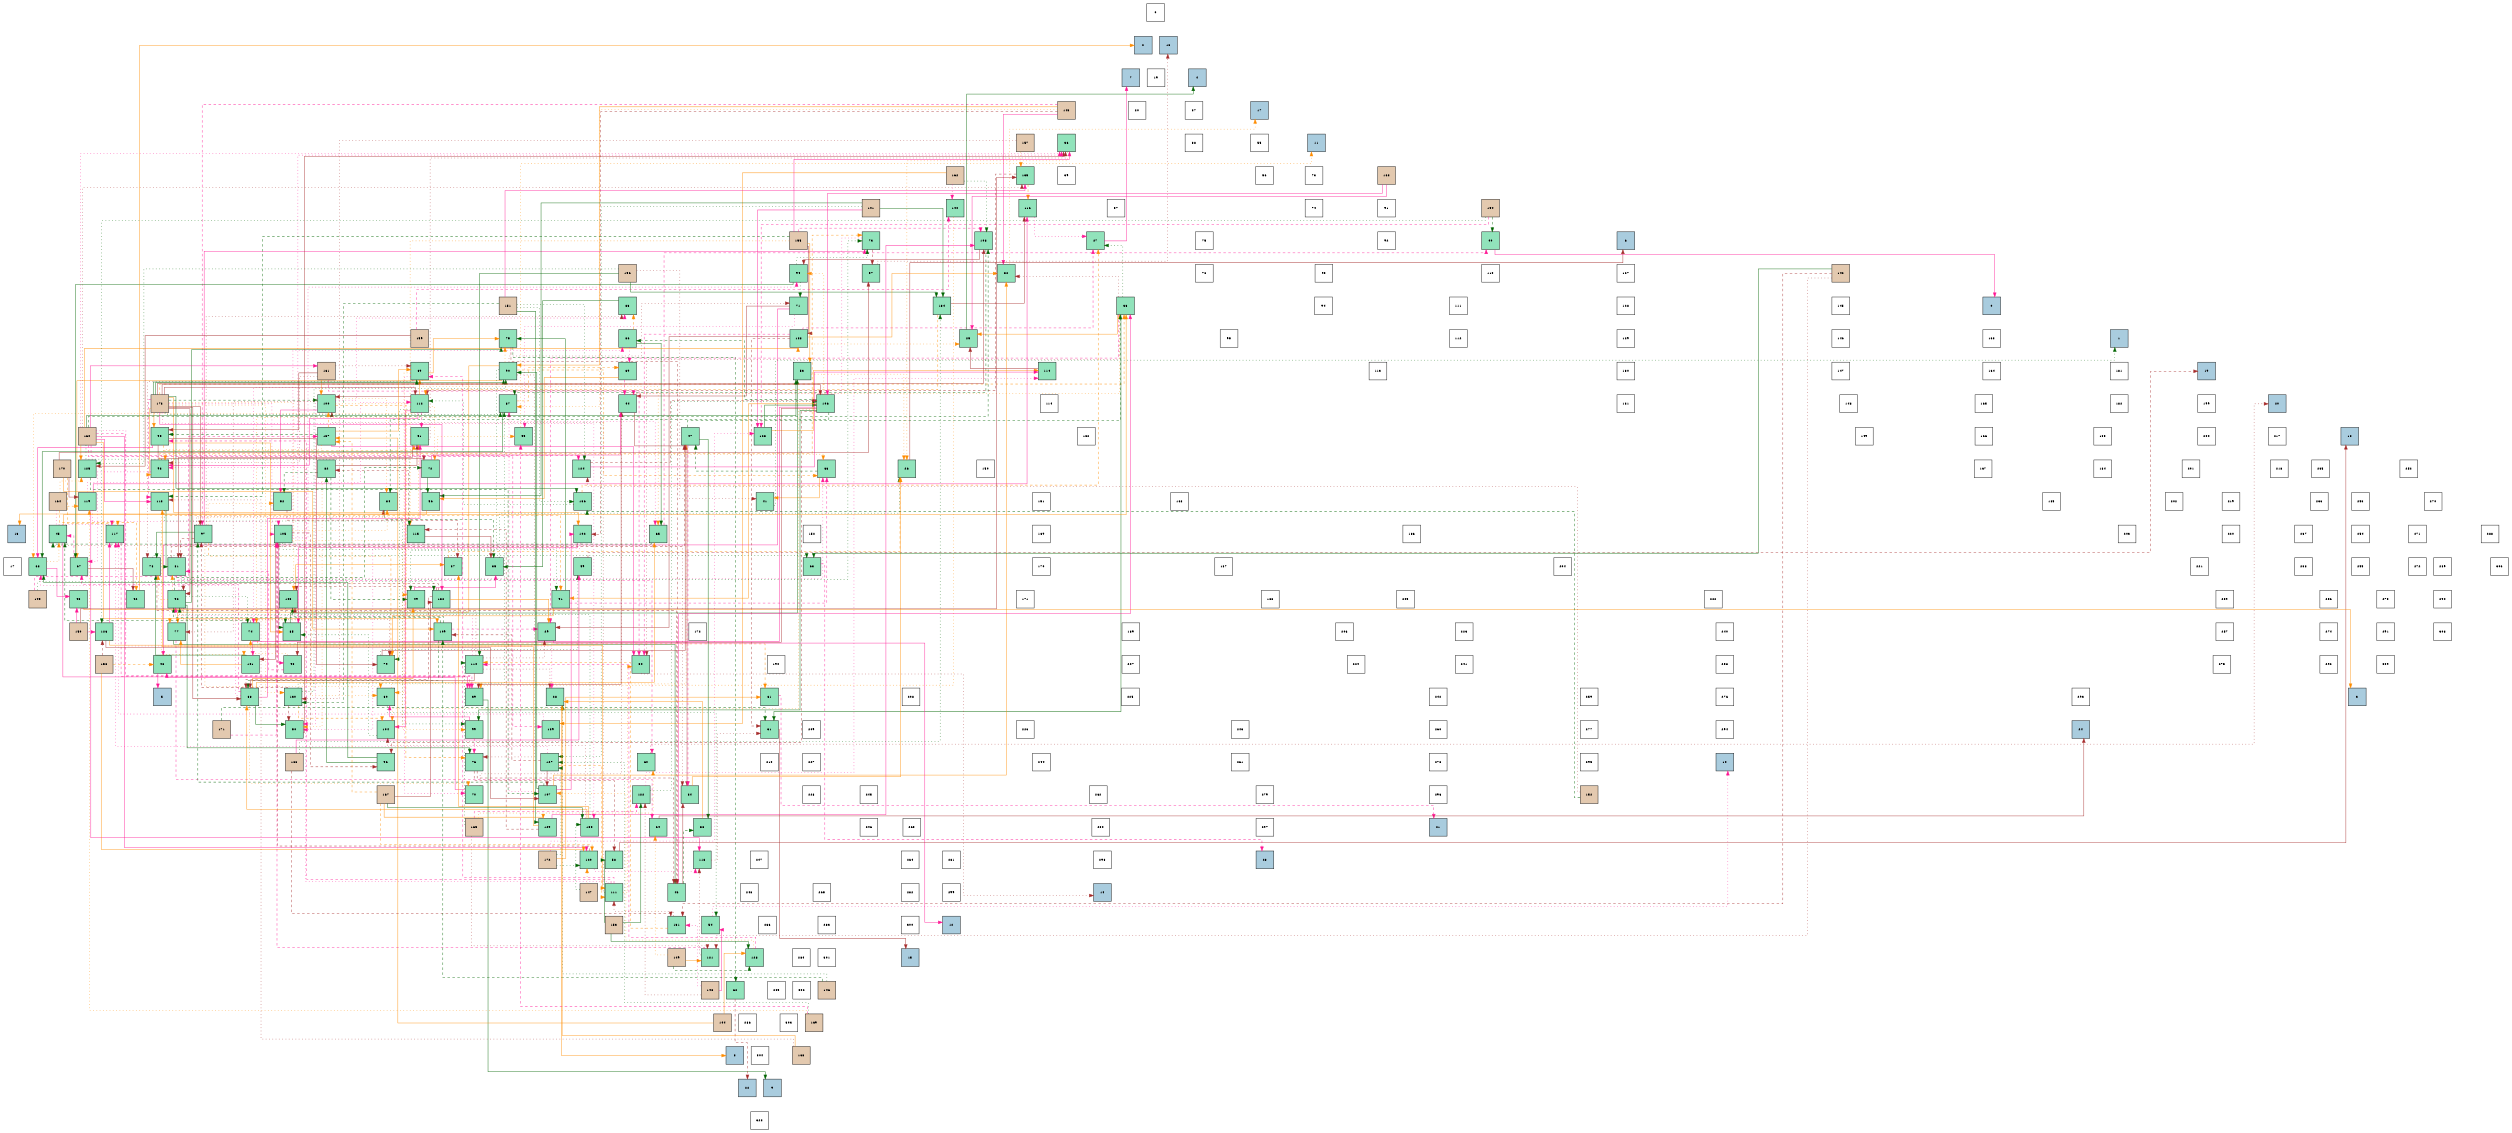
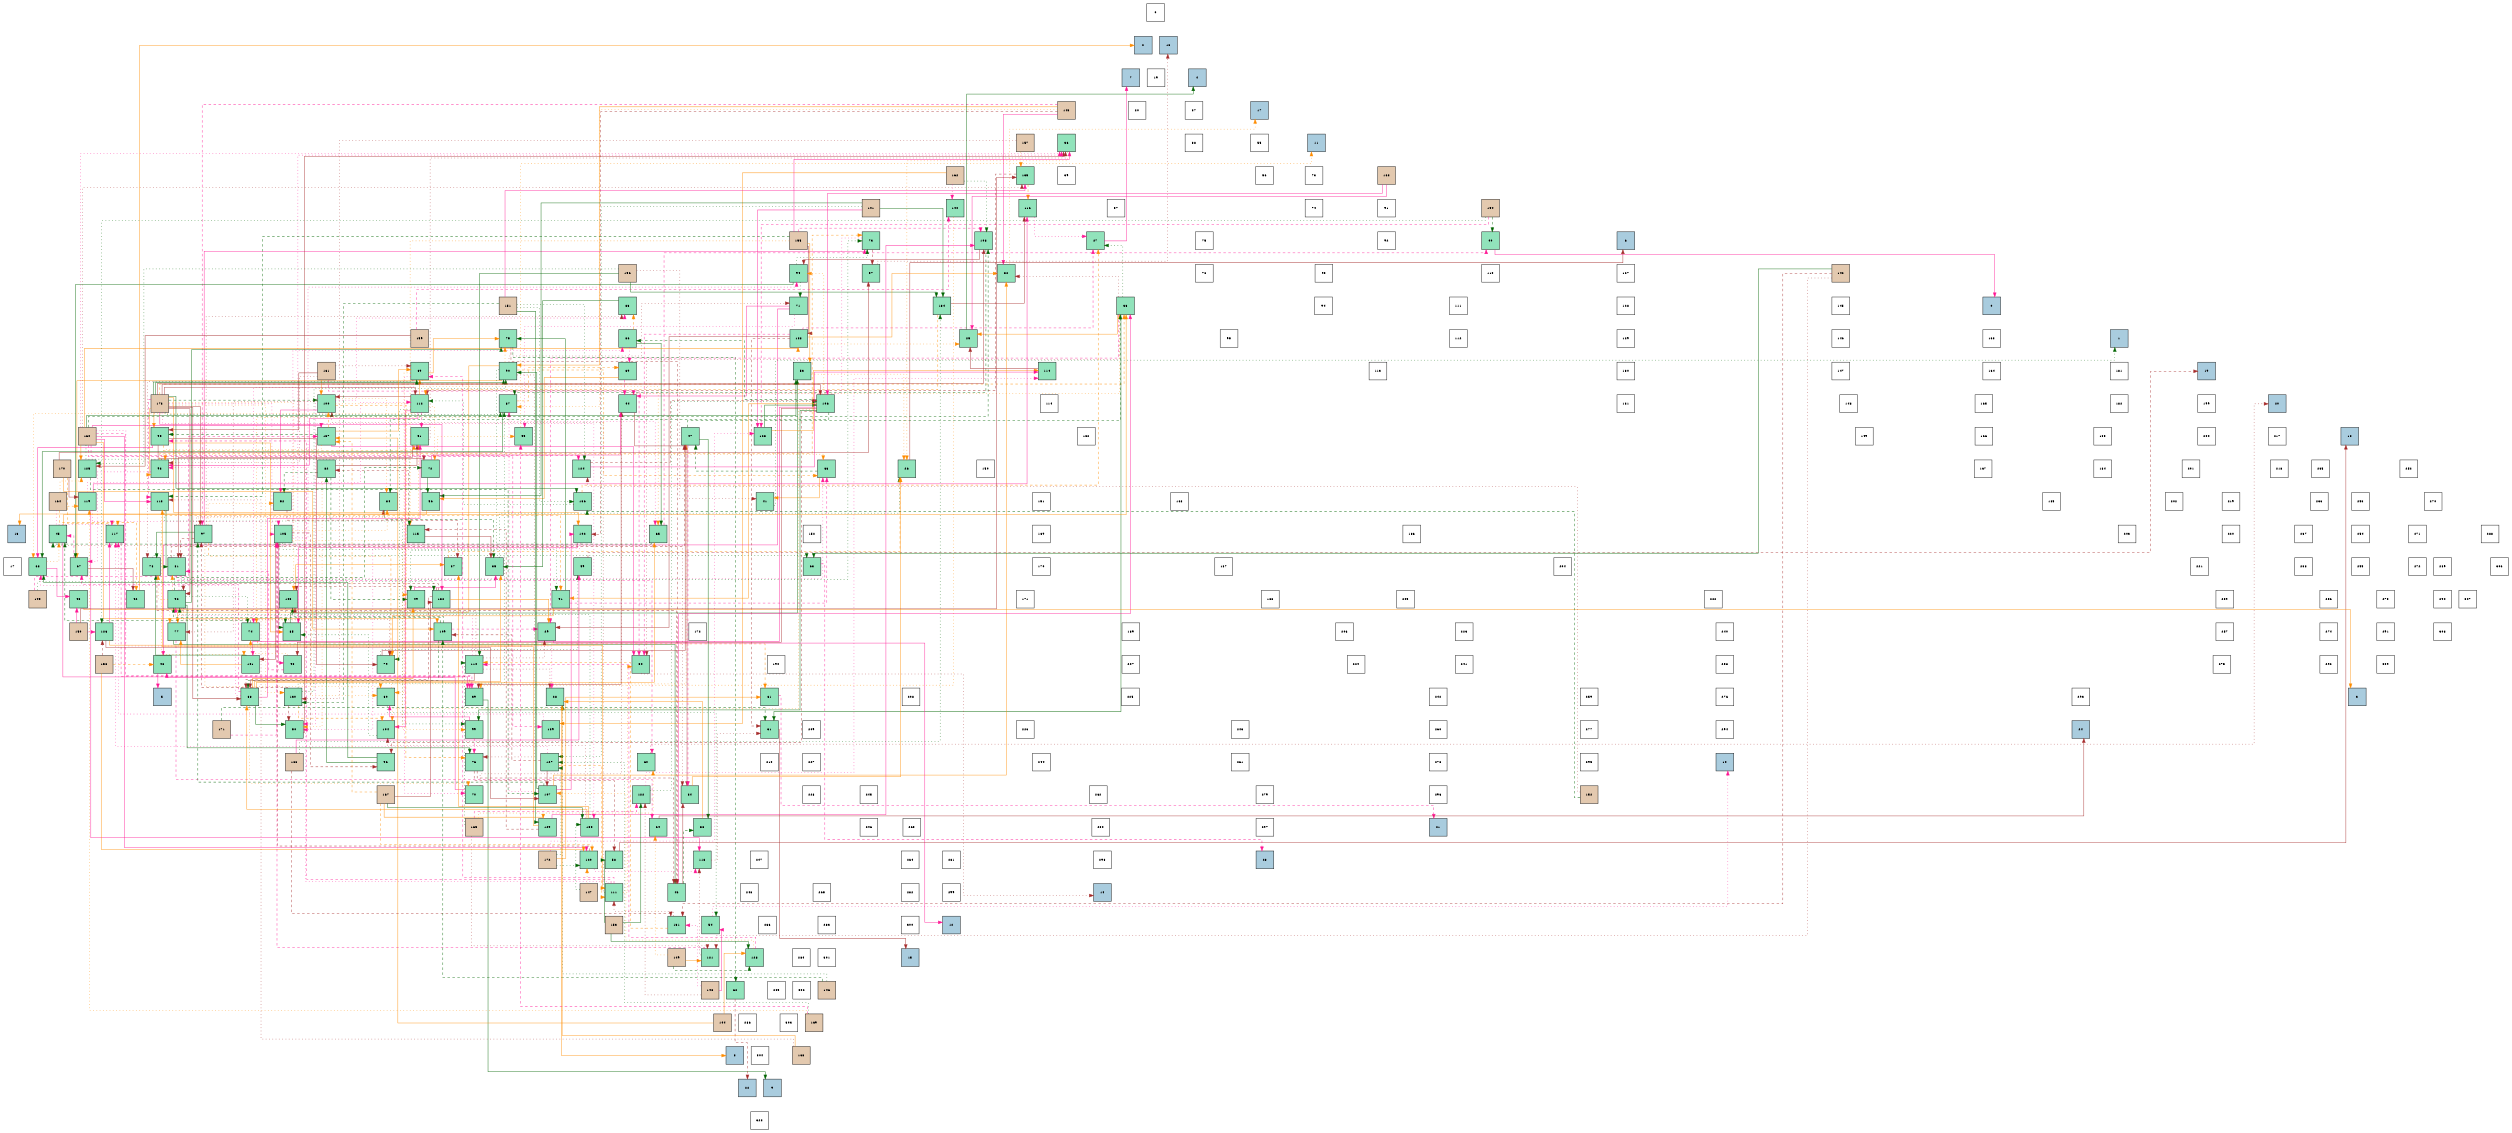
edge "71" -> "44": color brown -> deeppink
edge "160" -> "161": now "160" -> "137"
node "307": added
edge "88" -> "35": added
